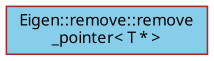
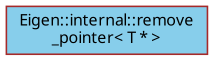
node "Eigen::remove::remove _pointer< T * >": label "Eigen::remove::remove _pointer< T * >" -> "Eigen::internal::remove _pointer< T * >"
